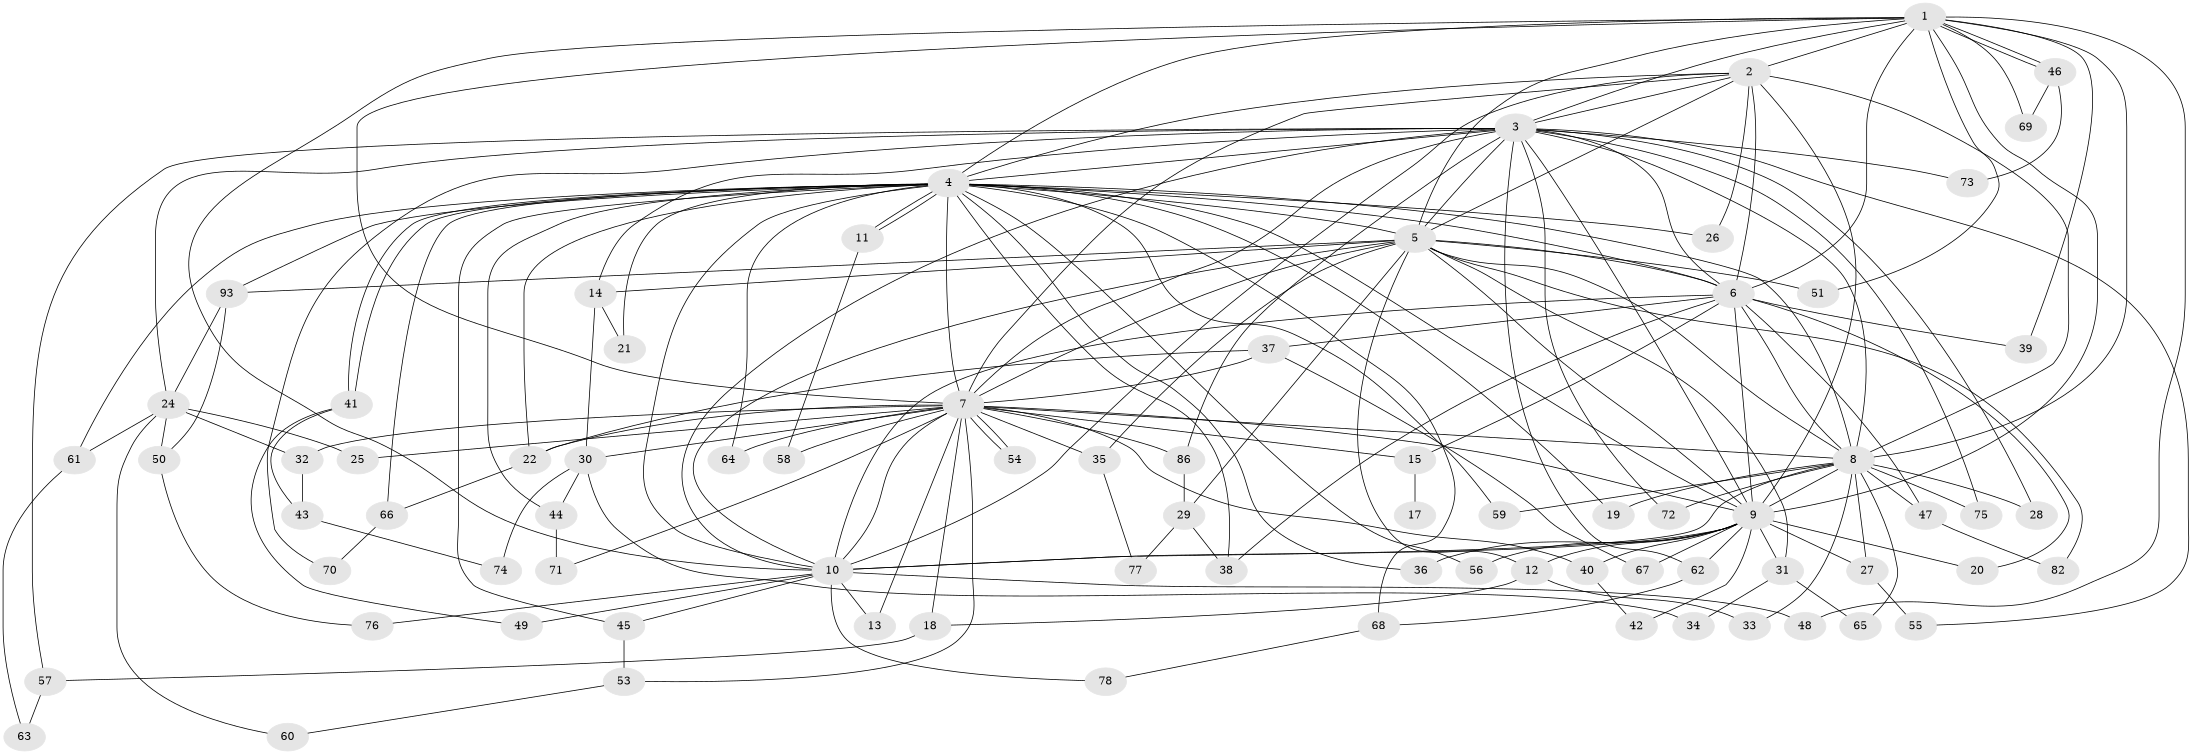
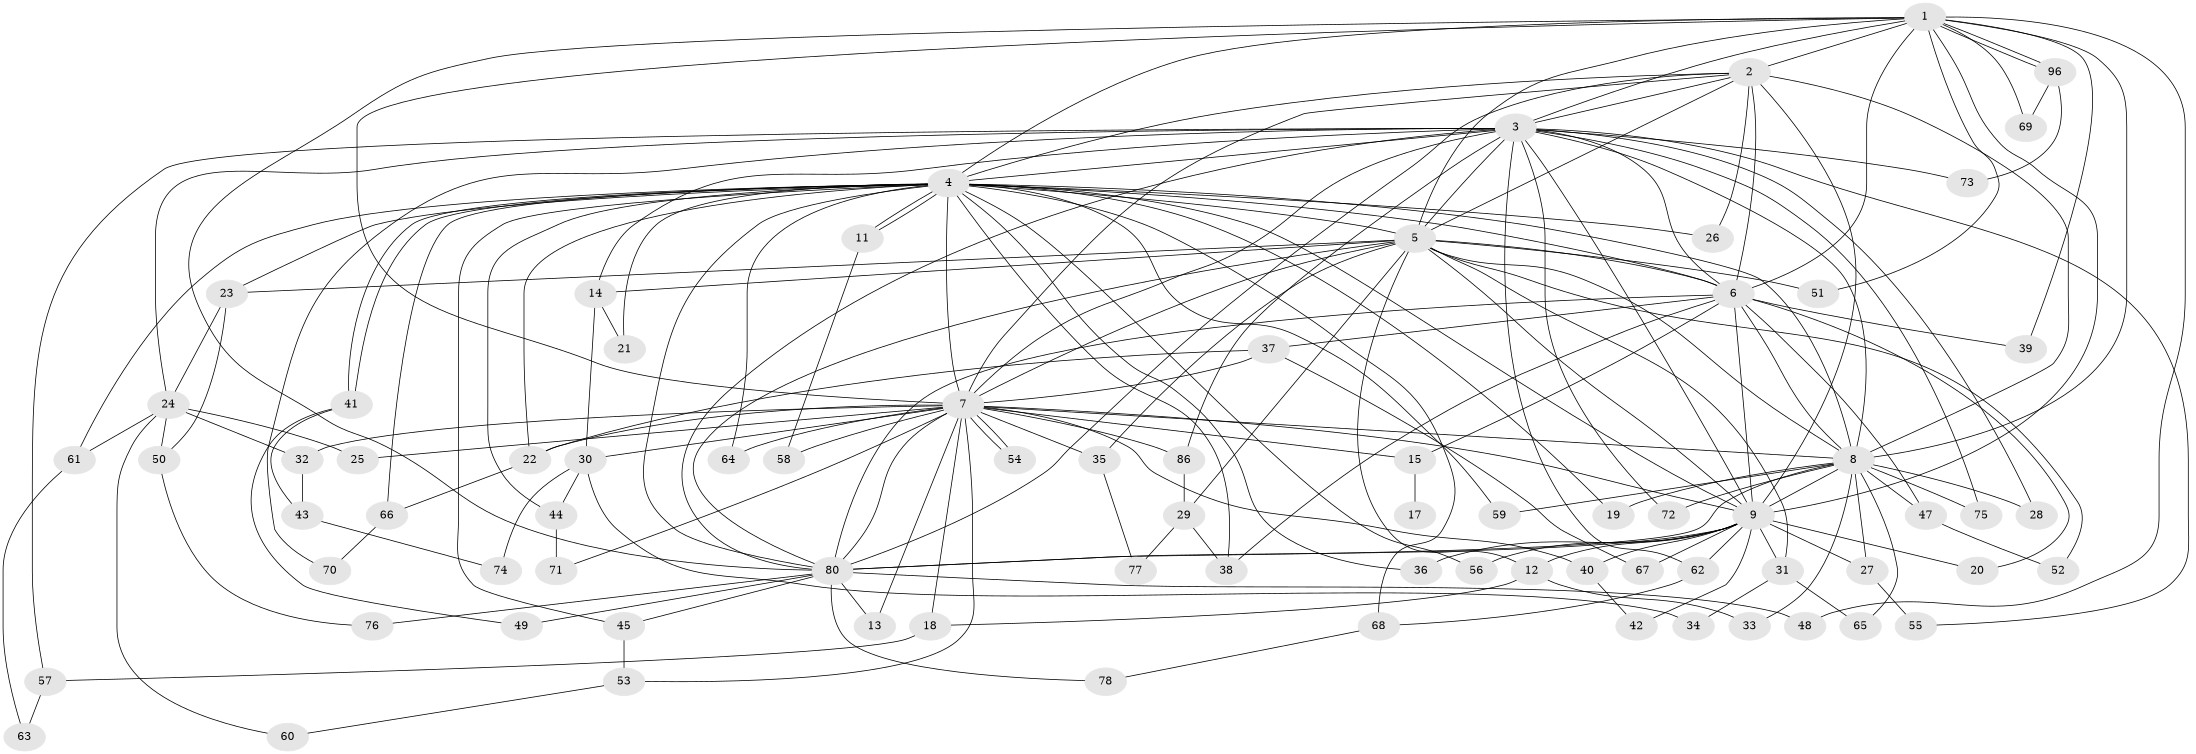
node "46": label "46" -> "96"
node "93": label "93" -> "23"
node "10": label "10" -> "80"
node "82": label "82" -> "52"
